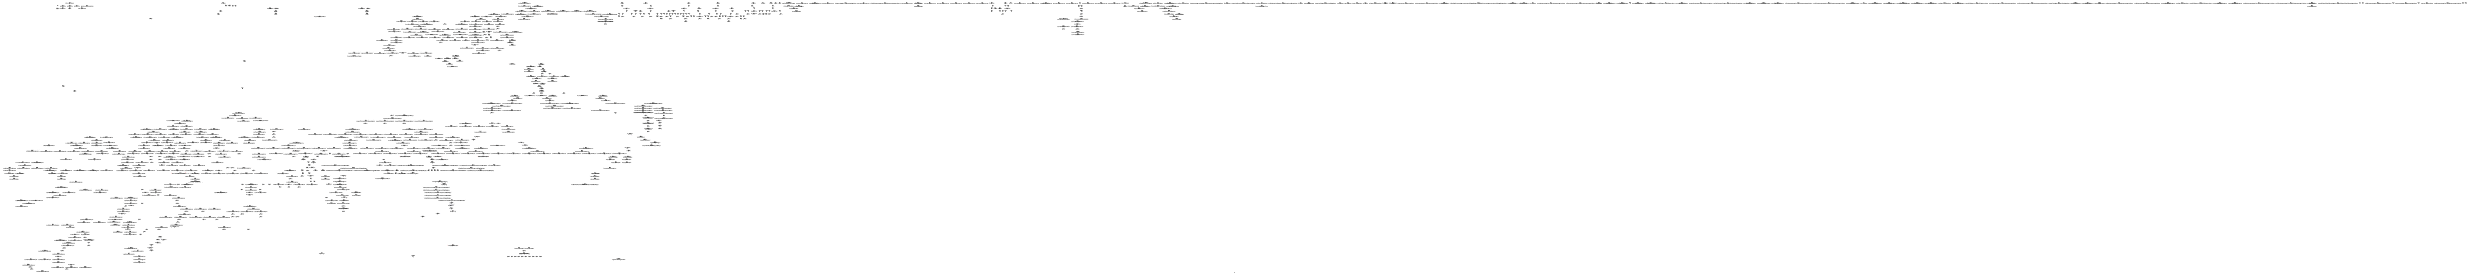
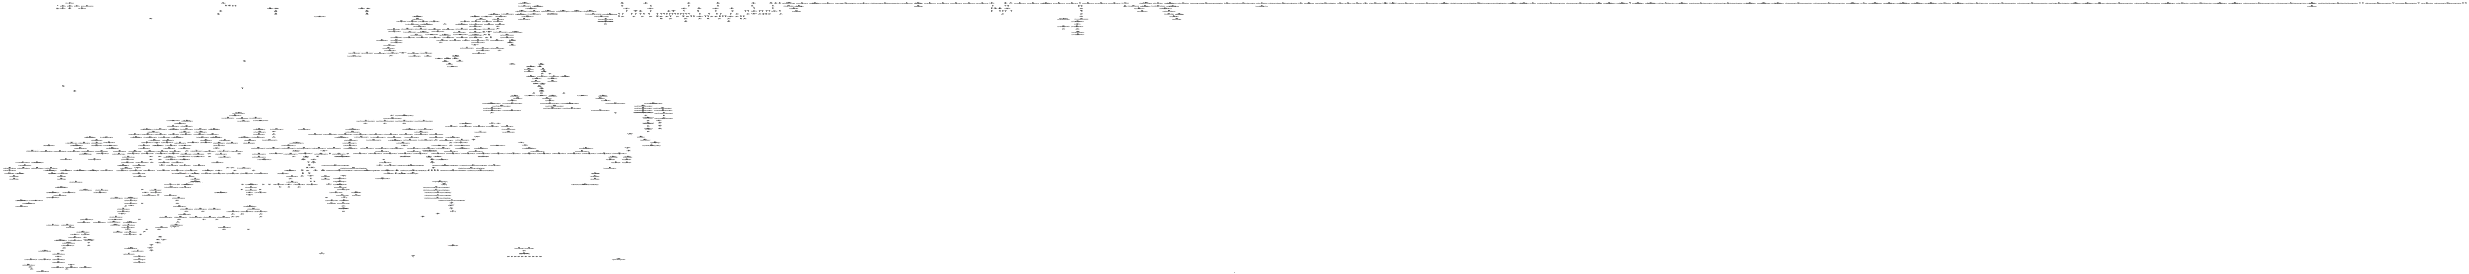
node "NodeID: 1": removed
